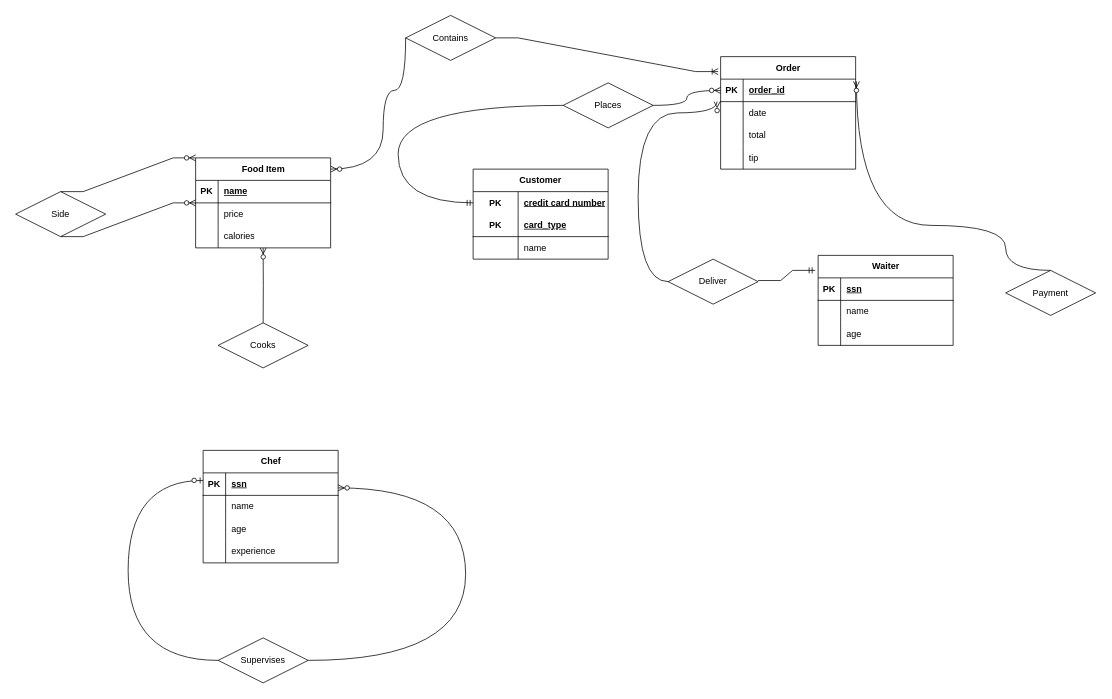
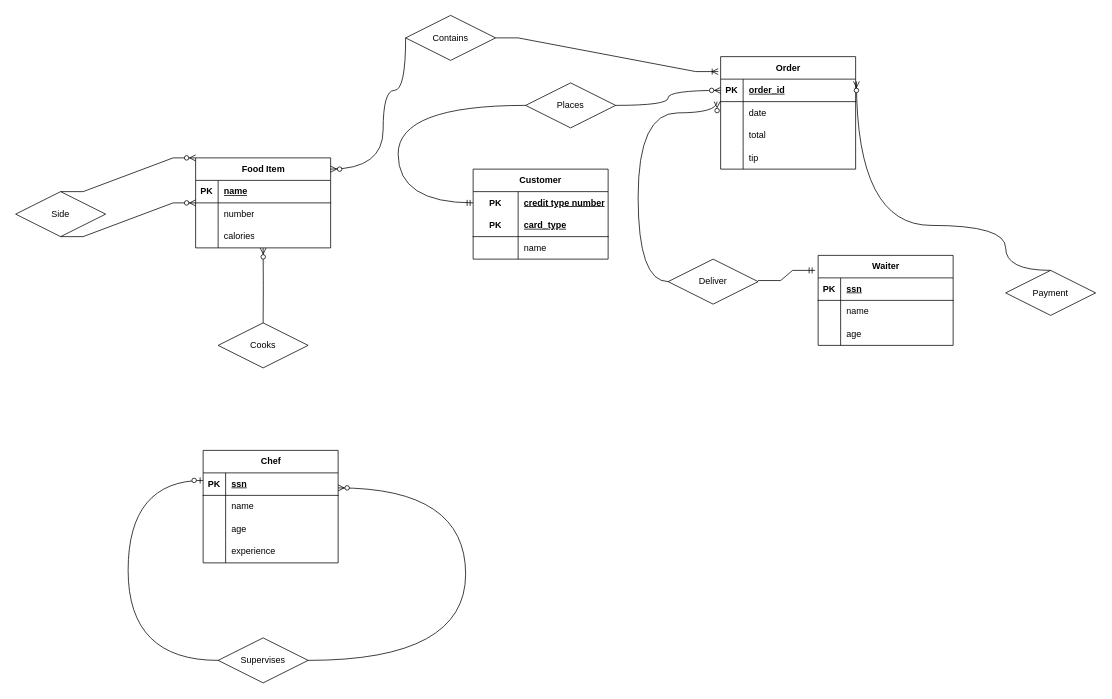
node "Places": moved (608, 105) -> (570, 105)
node "credit card number": label "credit card number" -> "credit type number"
node "price": label "price" -> "number"
